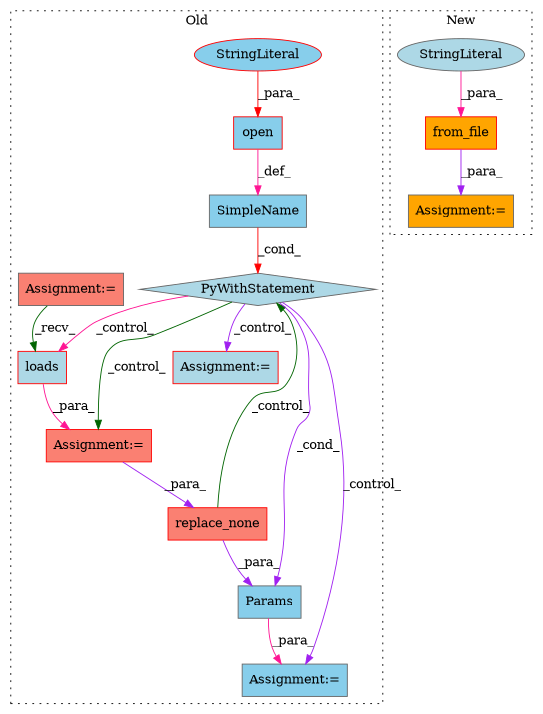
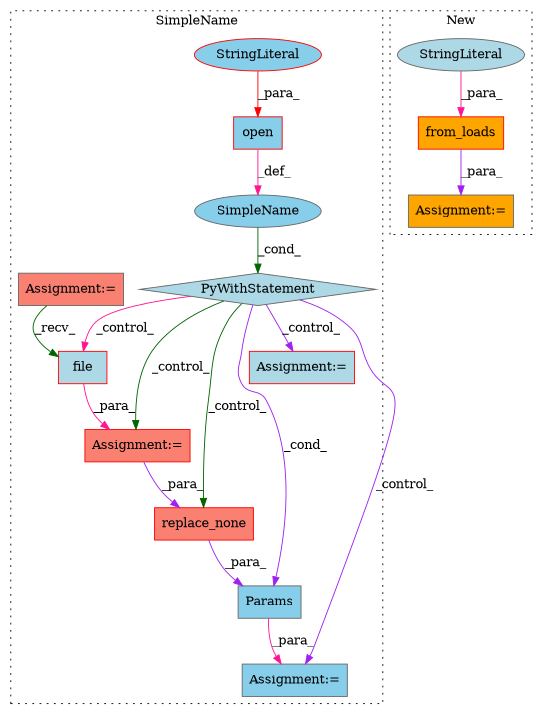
cluster "Old": label "Old" -> "SimpleName"
node "from_file": label "from_file" -> "from_loads"
node "SimpleName": shape box -> ellipse
edge "SimpleName" -> "PyWithStatement": color red -> darkgreen
node "loads": label "loads" -> "file"
edge "replace_none" -> "PyWithStatement": reversed
